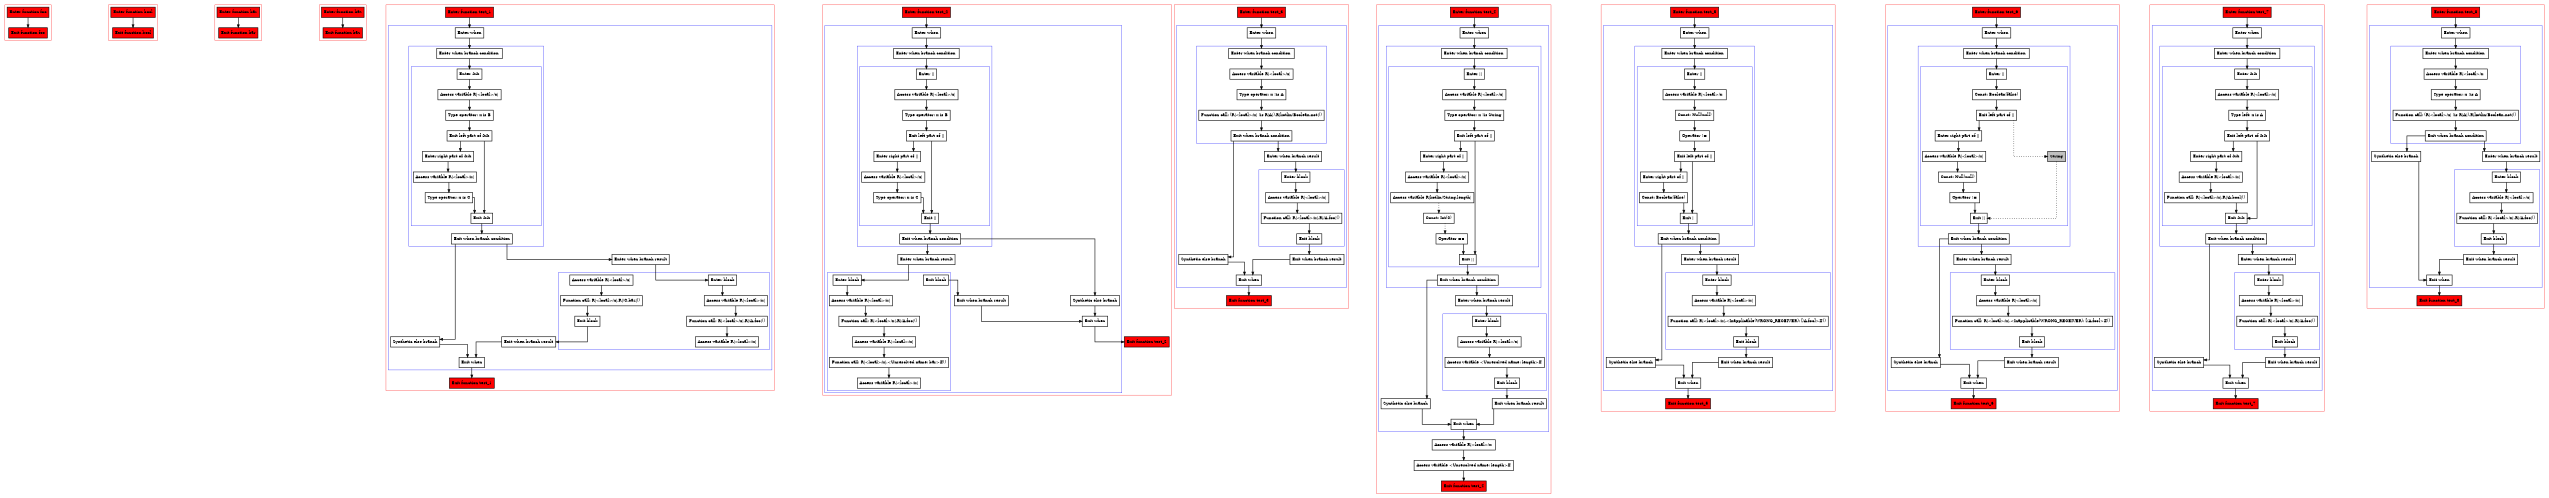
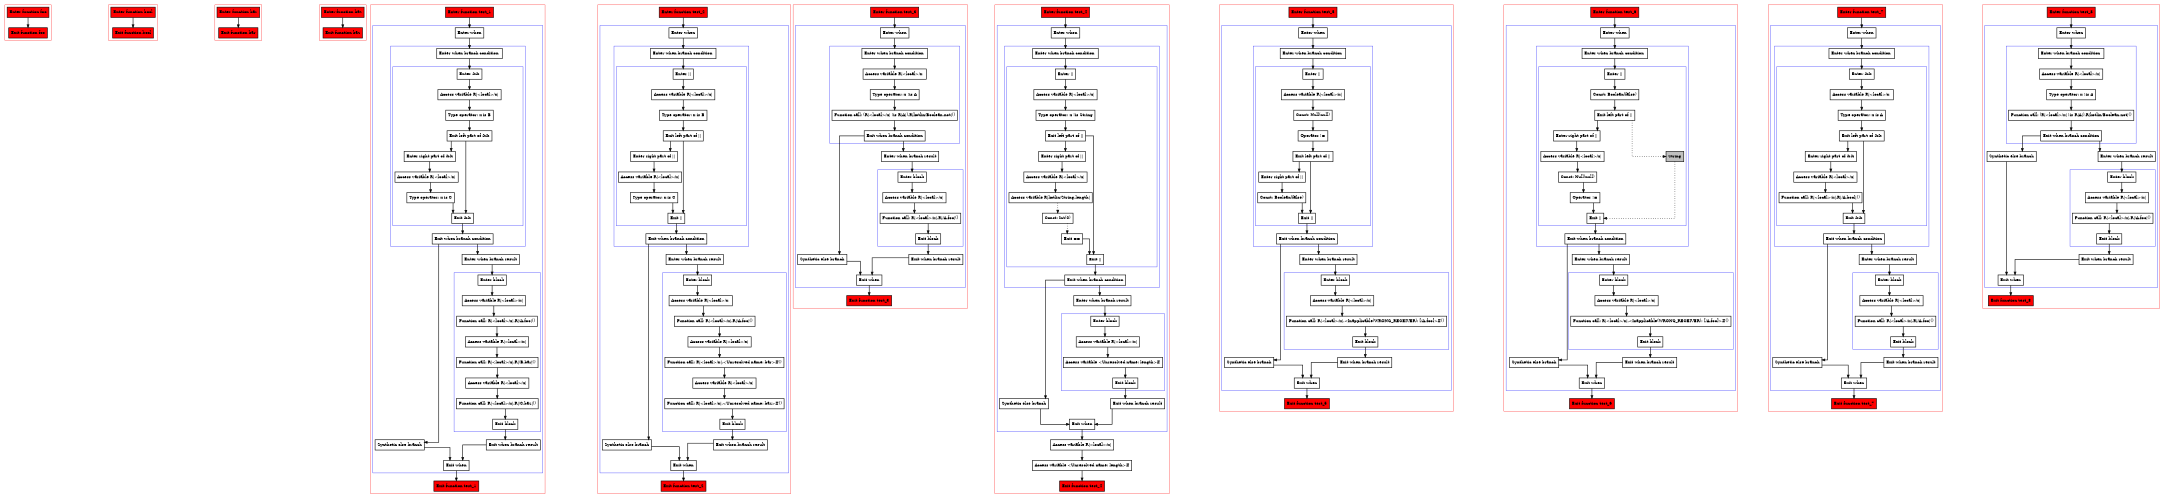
node "Type left: x is A": label "Type left: x is A" -> "Type operator: x is A"
node "Operator ==": label "Operator ==" -> "Exit =="
node "Function call: R|<local>/x|.R|/B.bar|()": added
node "Function call: R|<local>/x|.<Unresolved name: baz>#()": added
